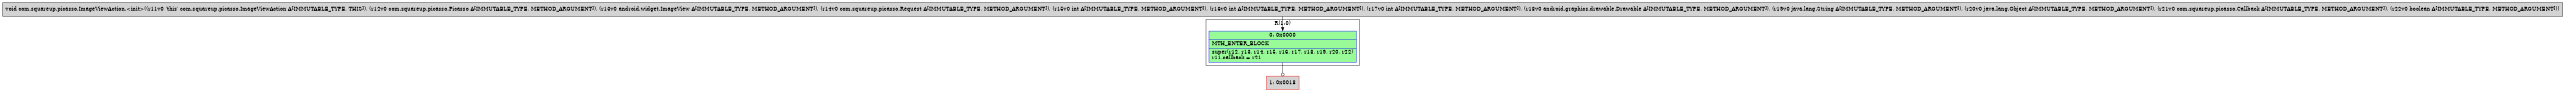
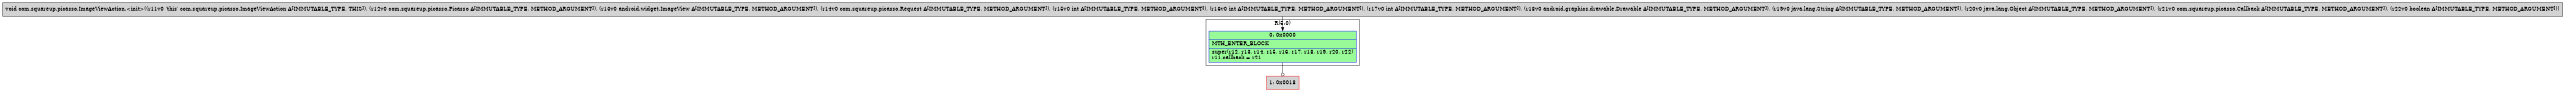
cluster "R(1:0)": label "R(1:0)" -> "R(5:0)"
